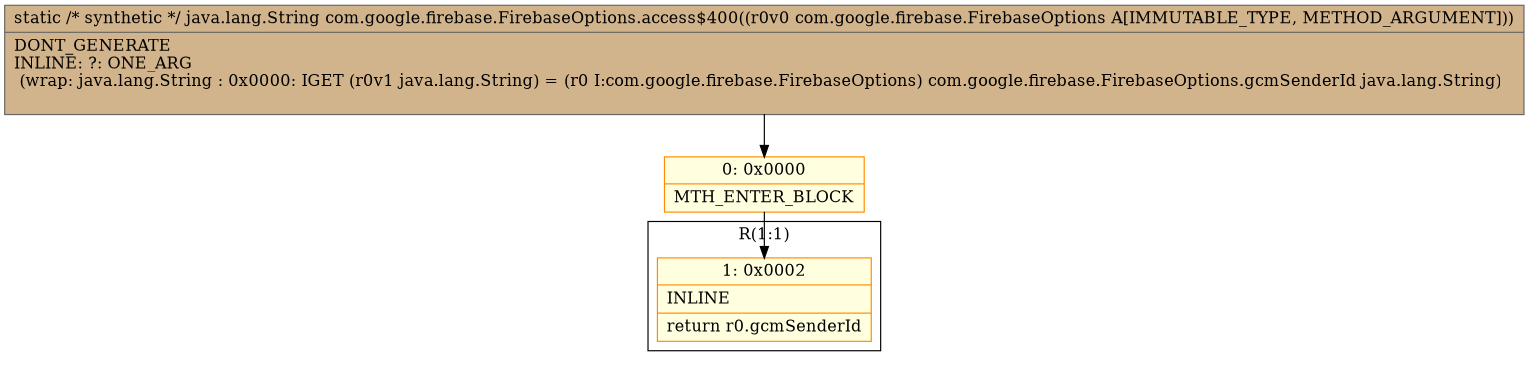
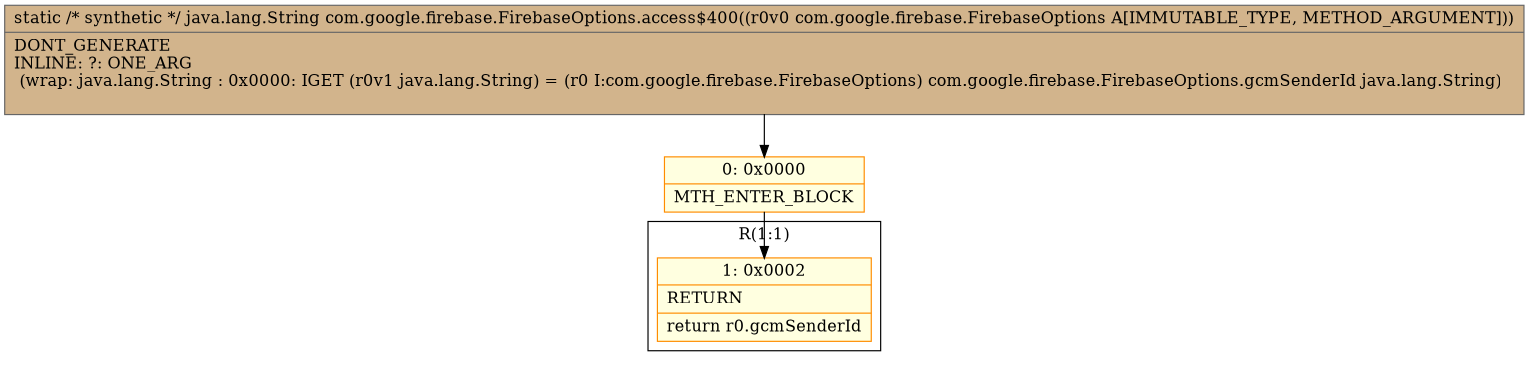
node "1: 0x0002": text "INLINE" -> "RETURN"
